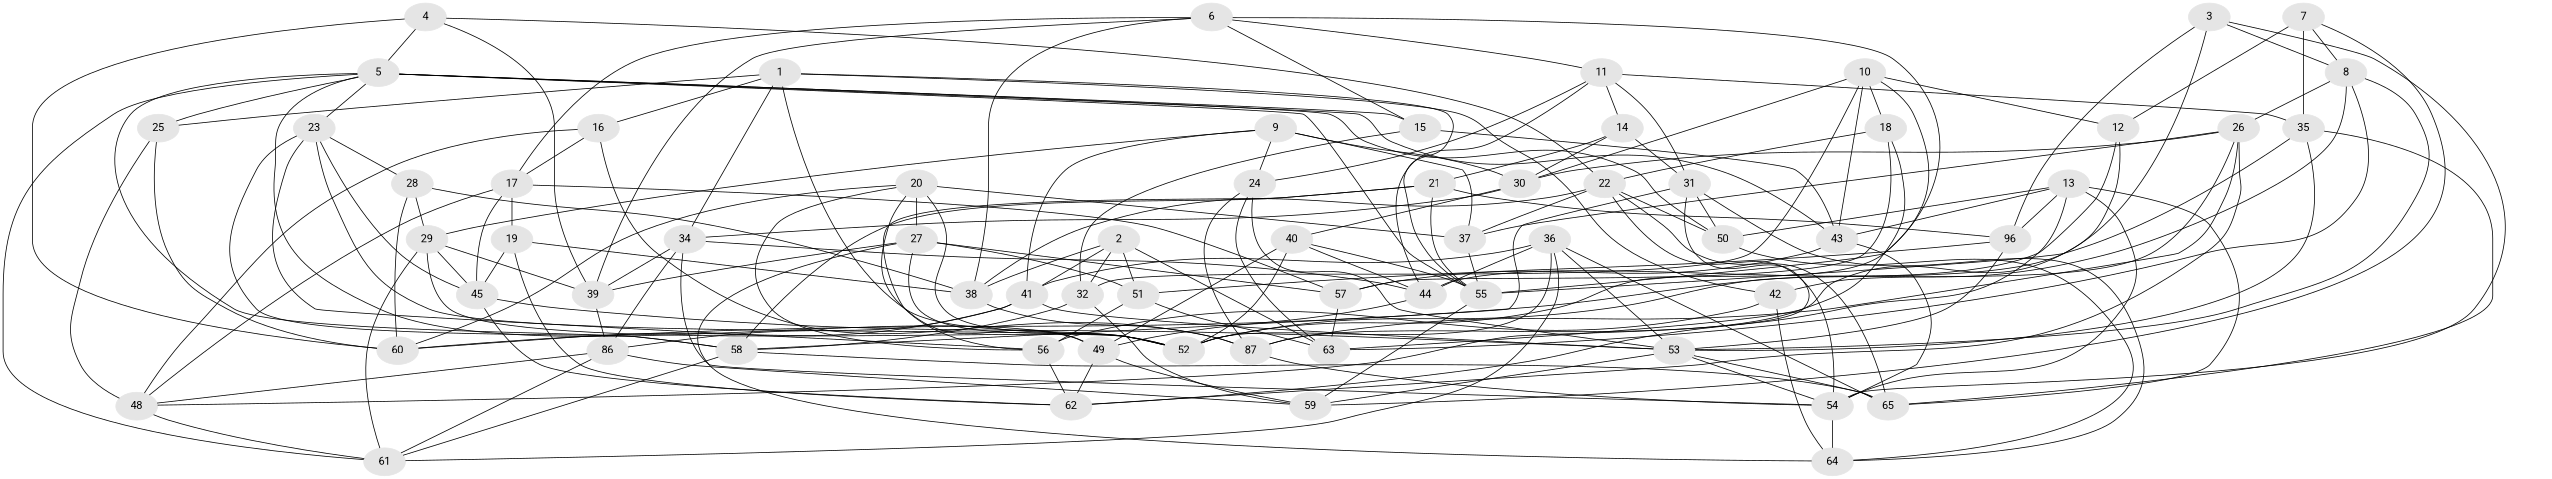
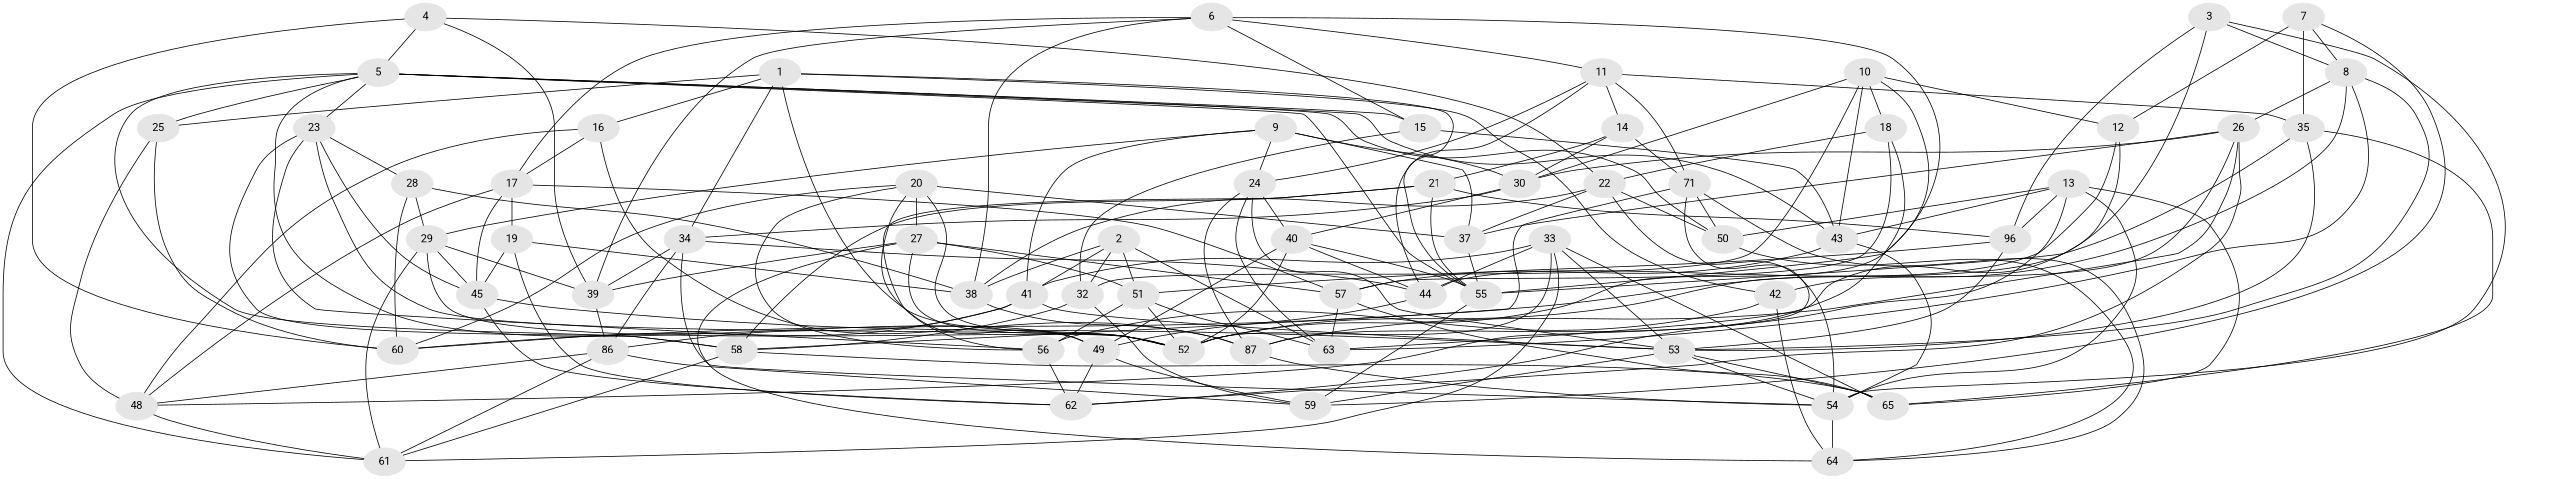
node "31": label "31" -> "71"
edge "24" -- "40": added
node "36": label "36" -> "33"
edge "22" -- "65": now "57" -- "65"
edge "51" -- "52": added
